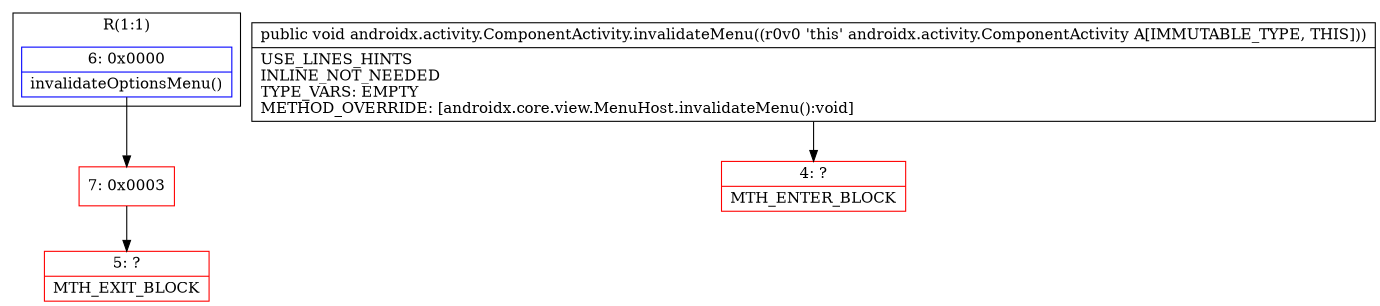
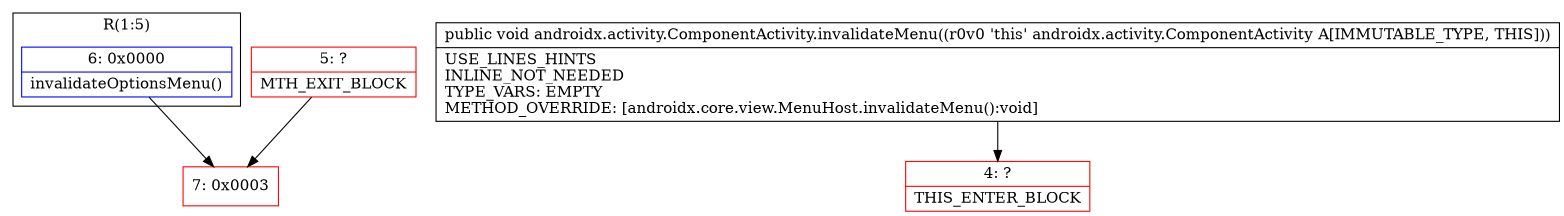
cluster "R(1:1)": label "R(1:1)" -> "R(1:5)"
node "4: ?": text "MTH_ENTER_BLOCK" -> "THIS_ENTER_BLOCK"
edge "7: 0x0003" -> "5: ?": reversed
